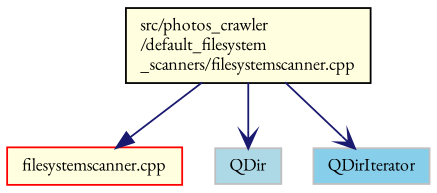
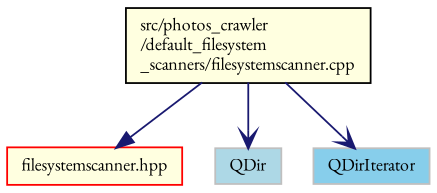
node "filesystemscanner.cpp": label "filesystemscanner.cpp" -> "filesystemscanner.hpp"
